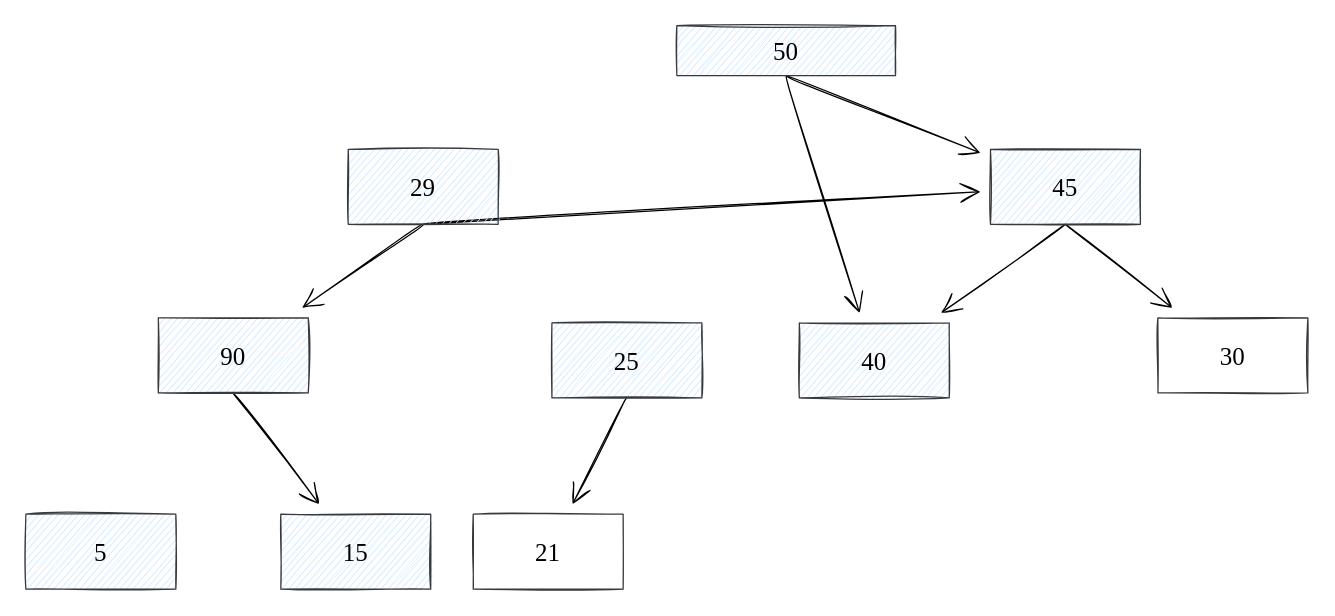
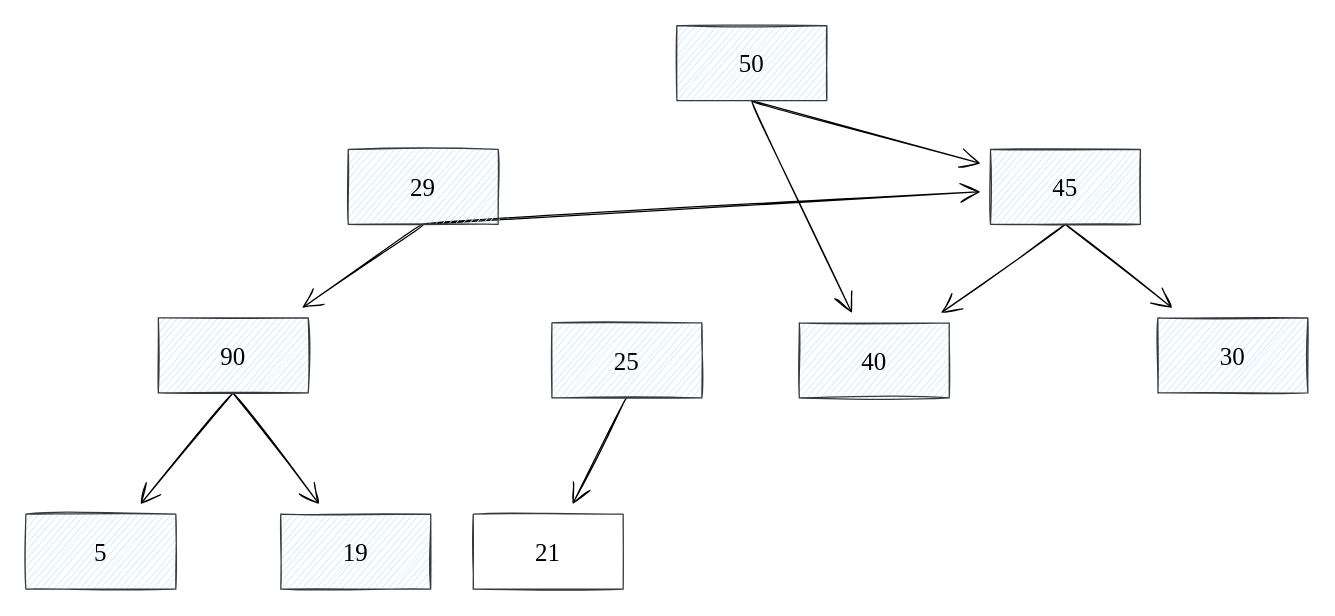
node "50": size 219x50 -> 150x75
node "30": fillcolor #ffffff -> #cce5ff
edge "90" -> "5": added
node "15": label "15" -> "19"
